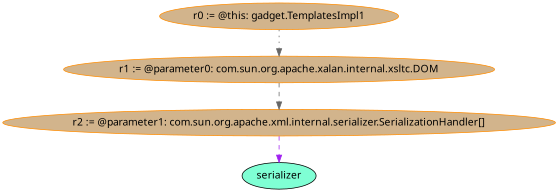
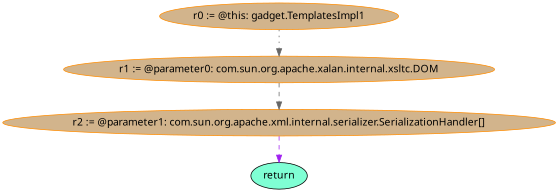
node "serializer": label "serializer" -> "return"
